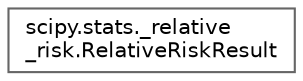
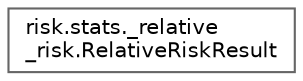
node "scipy.stats._relative _risk.RelativeRiskResult": label "scipy.stats._relative _risk.RelativeRiskResult" -> "risk.stats._relative _risk.RelativeRiskResult"
